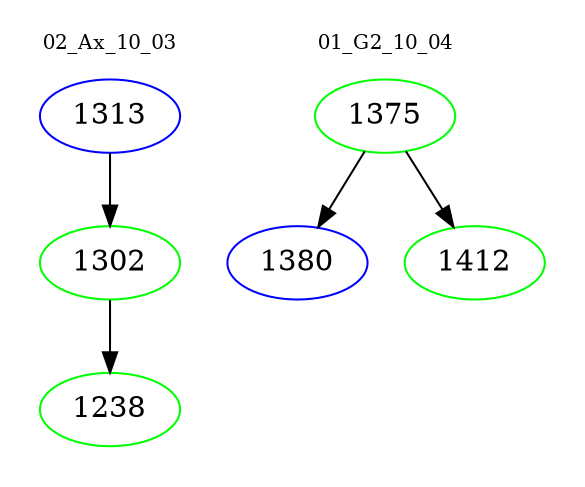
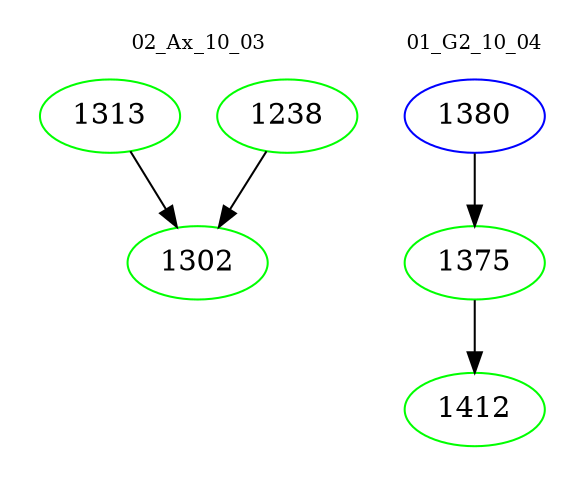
node "1313": color blue -> green
edge "1375" -> "1380": reversed
edge "1302" -> "1238": reversed
